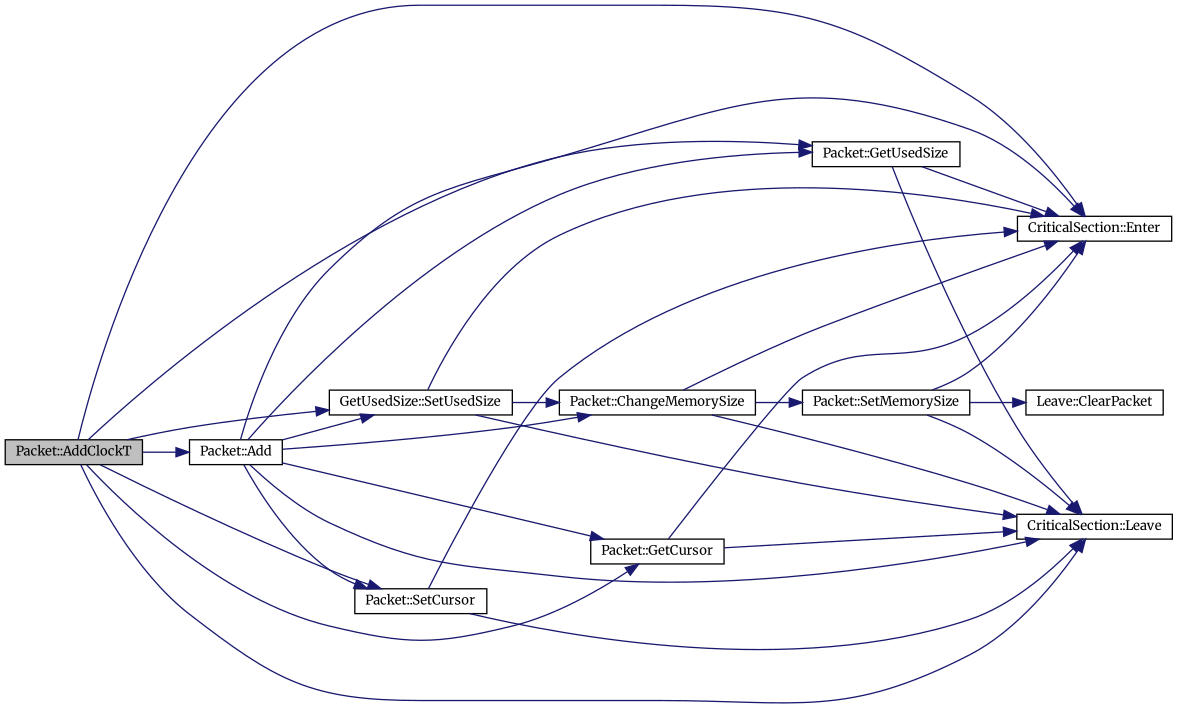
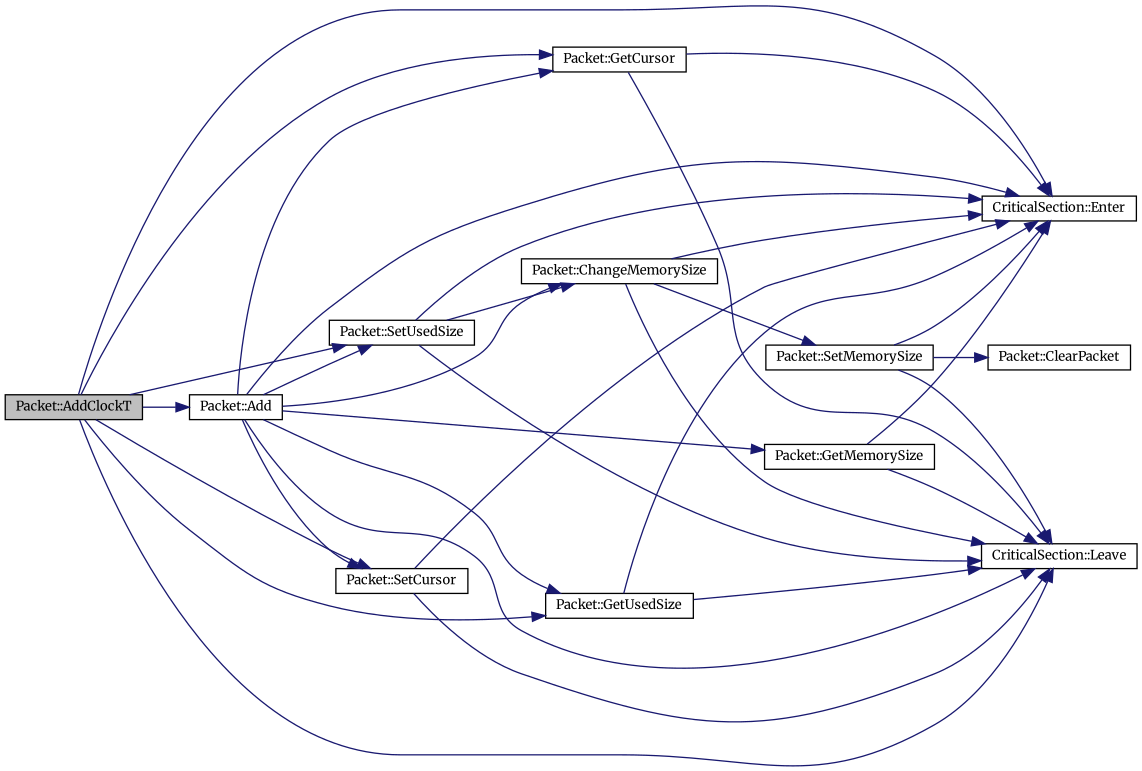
node "GetUsedSize::SetUsedSize": label "GetUsedSize::SetUsedSize" -> "Packet::SetUsedSize"
node "Leave::ClearPacket": label "Leave::ClearPacket" -> "Packet::ClearPacket"
node "Packet::GetMemorySize": added
